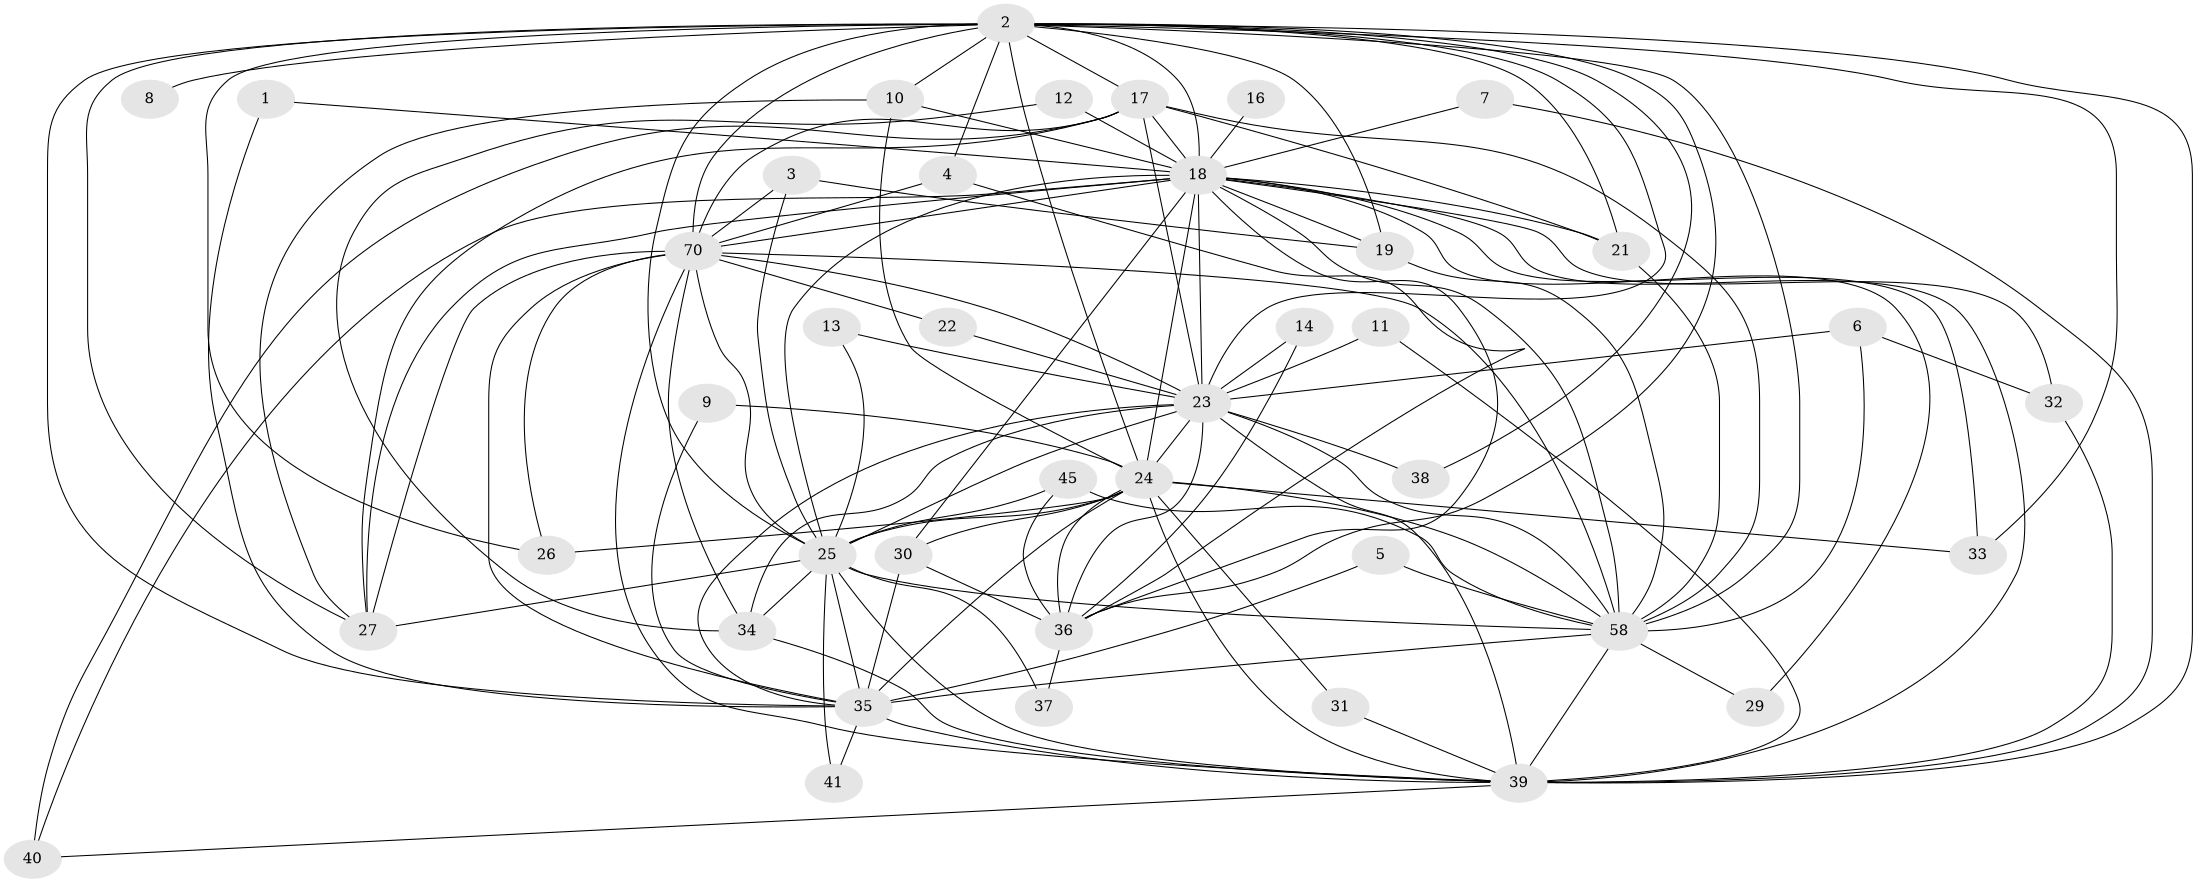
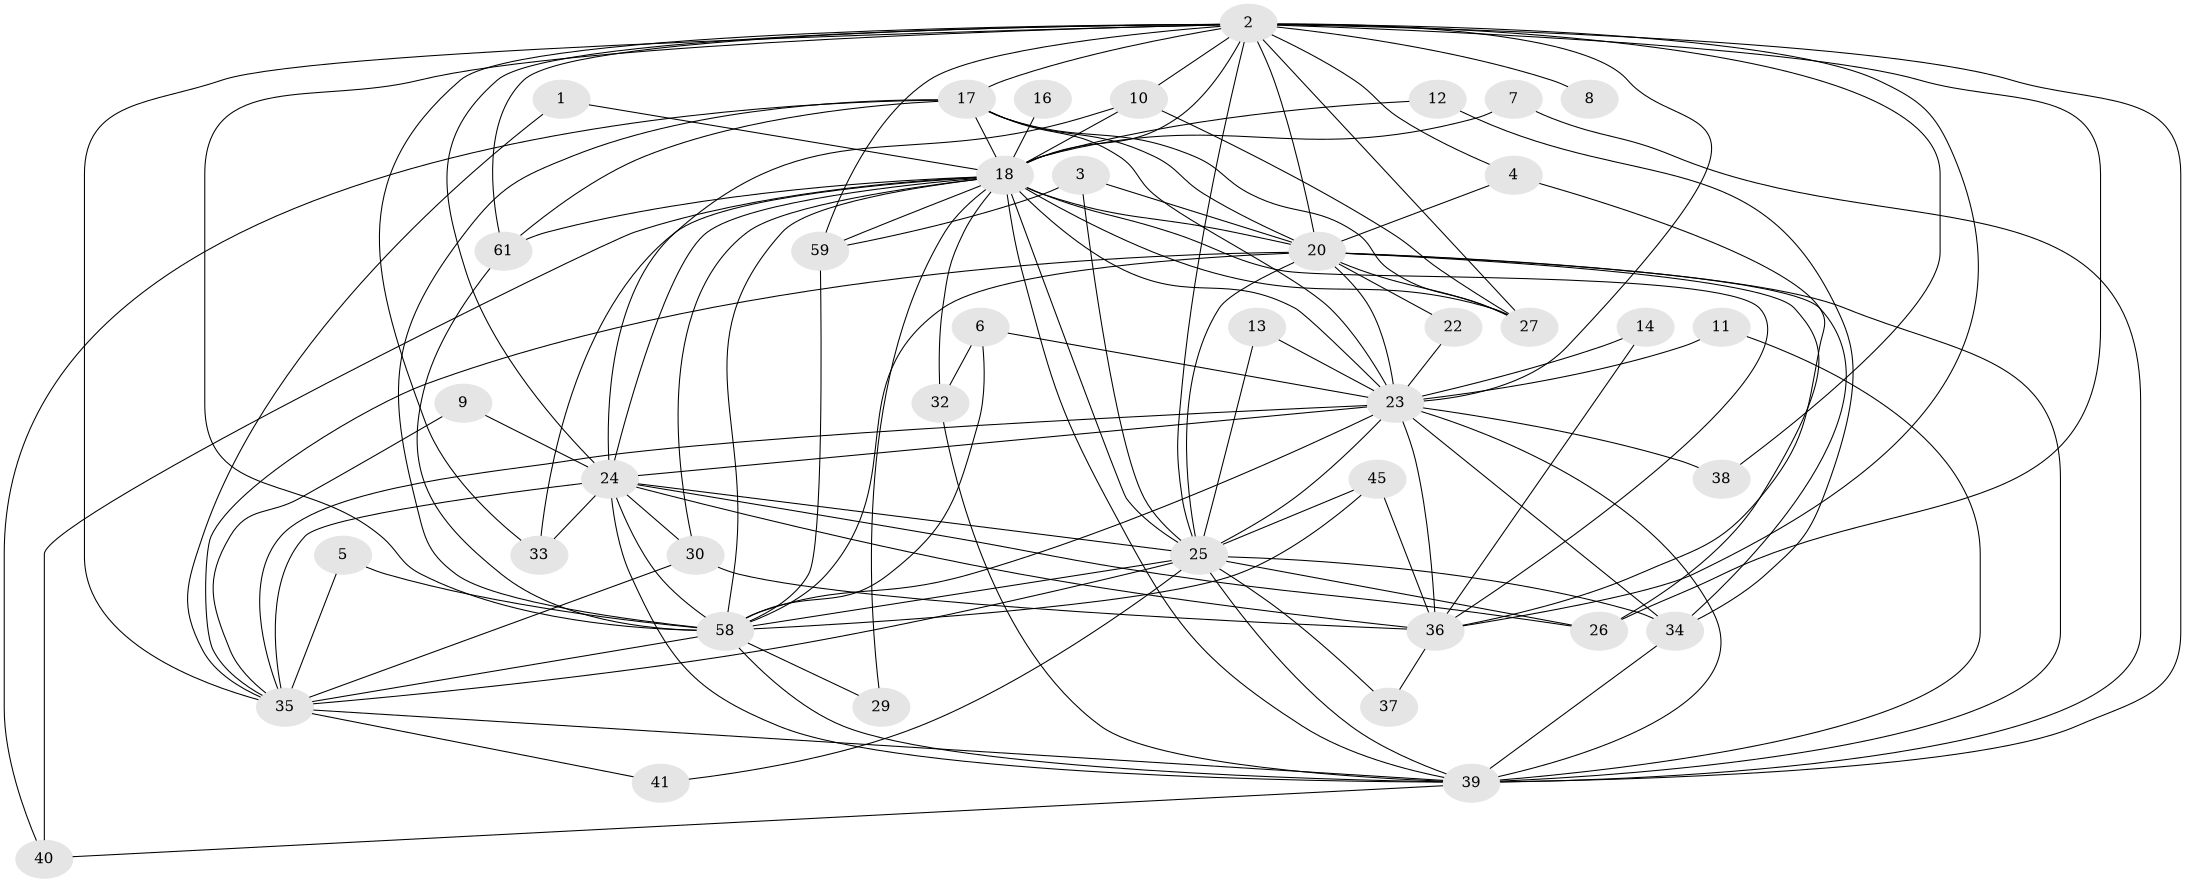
node "70": label "70" -> "20"
node "19": label "19" -> "59"
node "21": label "21" -> "61"
edge "25" -- "27": now "25" -- "26"
node "31": removed
